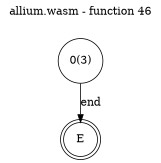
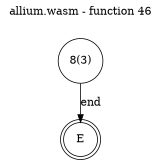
node "0(3)": label "0(3)" -> "8(3)"
